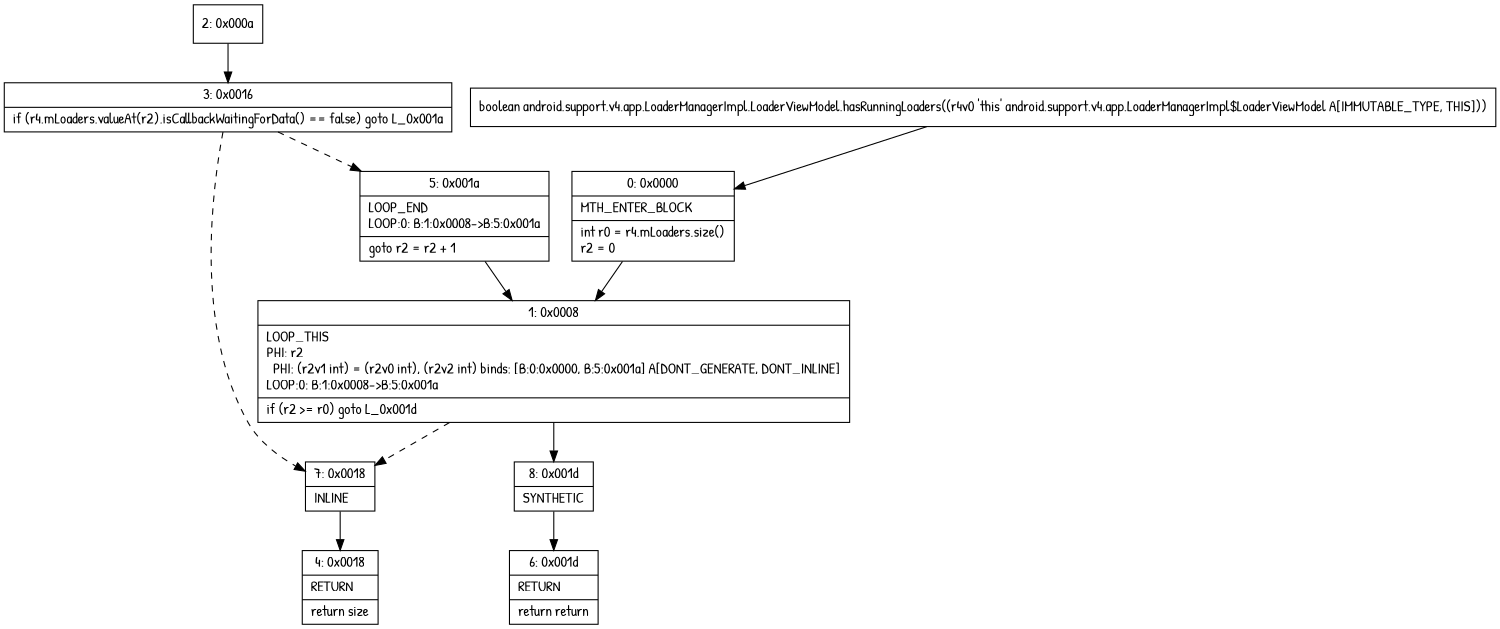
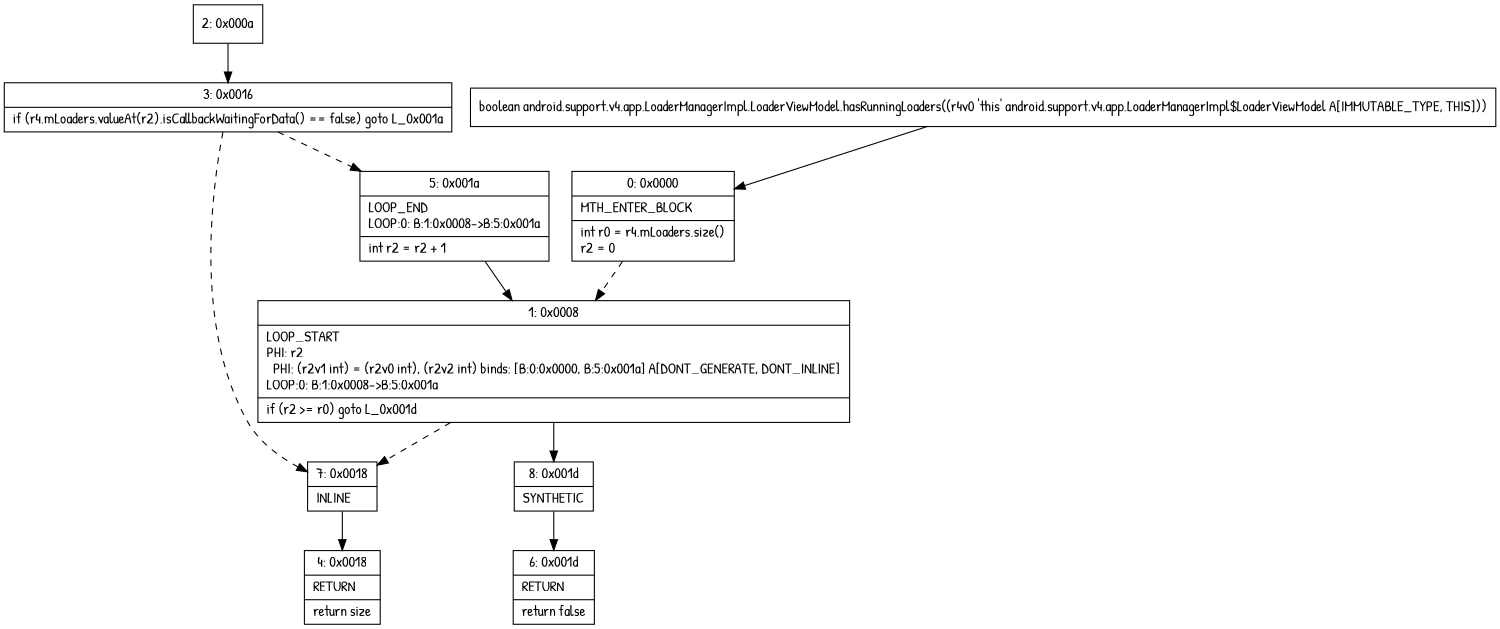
node "5: 0x001a": text "goto r2 = r2 + 1" -> "int r2 = r2 + 1"
edge "0: 0x0000" -> "1: 0x0008": style solid -> dashed
node "1: 0x0008": text "LOOP_THIS" -> "LOOP_START"
node "6: 0x001d": text "return return" -> "return false"
